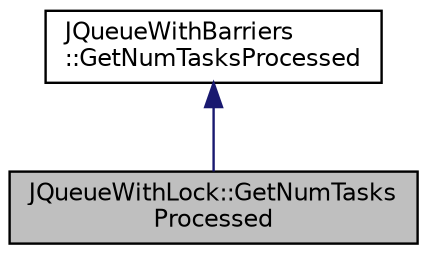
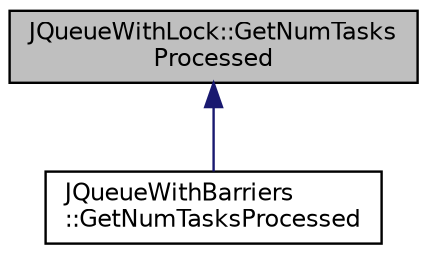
edge "JQueueWithLock::GetNumTasks Processed" -> "JQueueWithBarriers ::GetNumTasksProcessed": reversed
